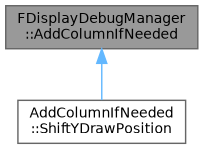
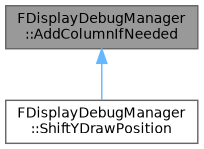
node "AddColumnIfNeeded ::ShiftYDrawPosition": label "AddColumnIfNeeded ::ShiftYDrawPosition" -> "FDisplayDebugManager ::ShiftYDrawPosition"
